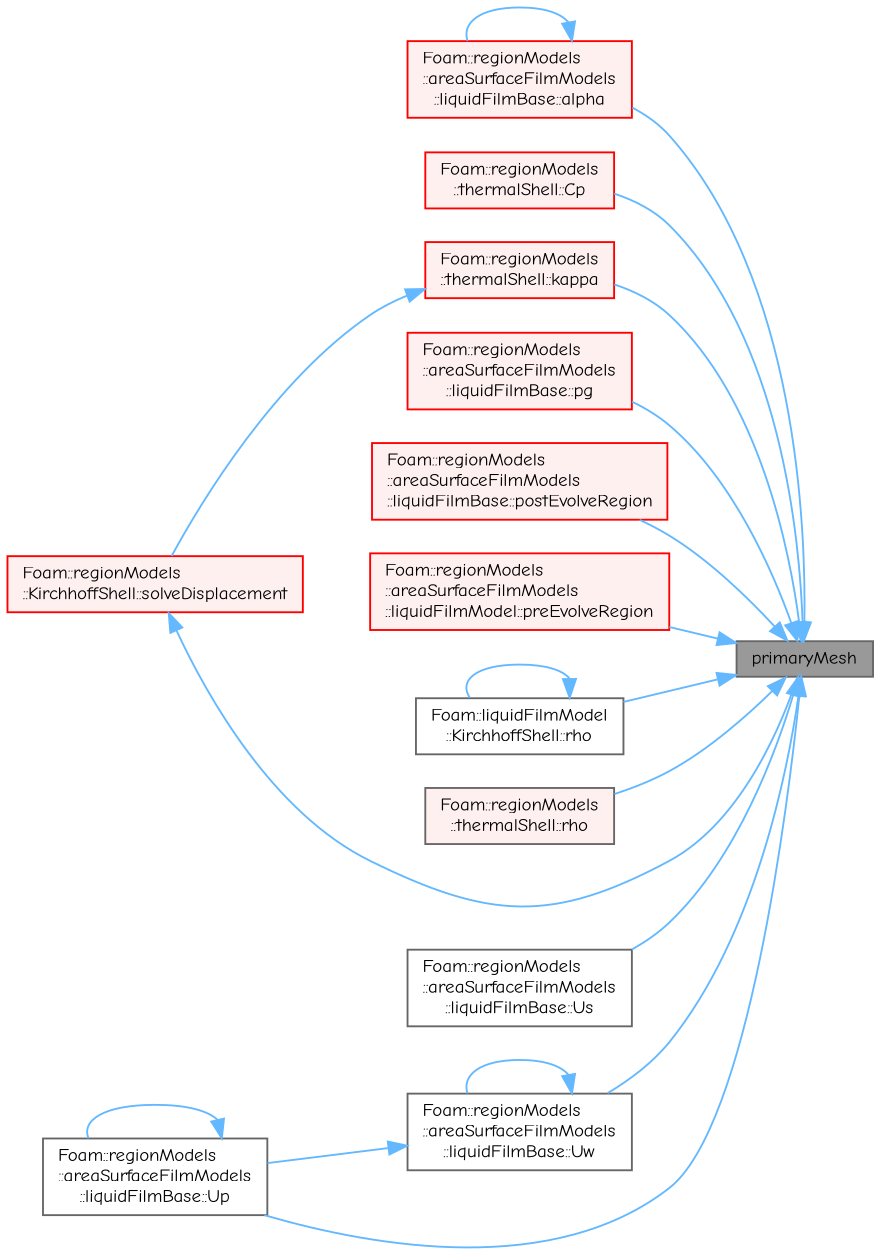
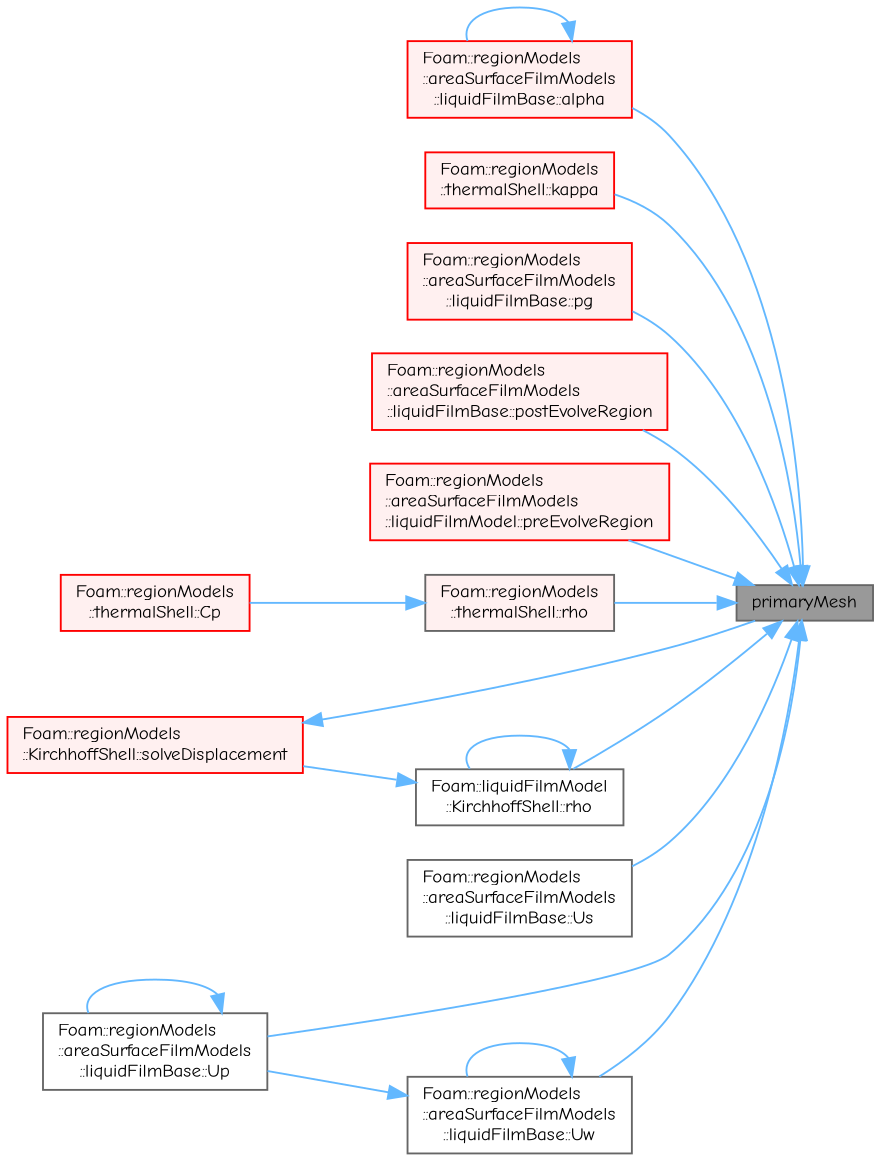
edge "Foam::regionModels ::thermalShell::Cp" -> "primaryMesh": now "Foam::regionModels ::thermalShell::Cp" -> "Foam::regionModels ::thermalShell::rho"
edge "Foam::regionModels ::KirchhoffShell::solveDisplacement" -> "Foam::regionModels ::thermalShell::kappa": now "Foam::regionModels ::KirchhoffShell::solveDisplacement" -> "Foam::liquidFilmModel ::KirchhoffShell::rho"
